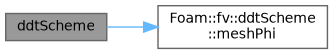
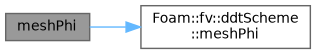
node "ddtScheme": label "ddtScheme" -> "meshPhi"
